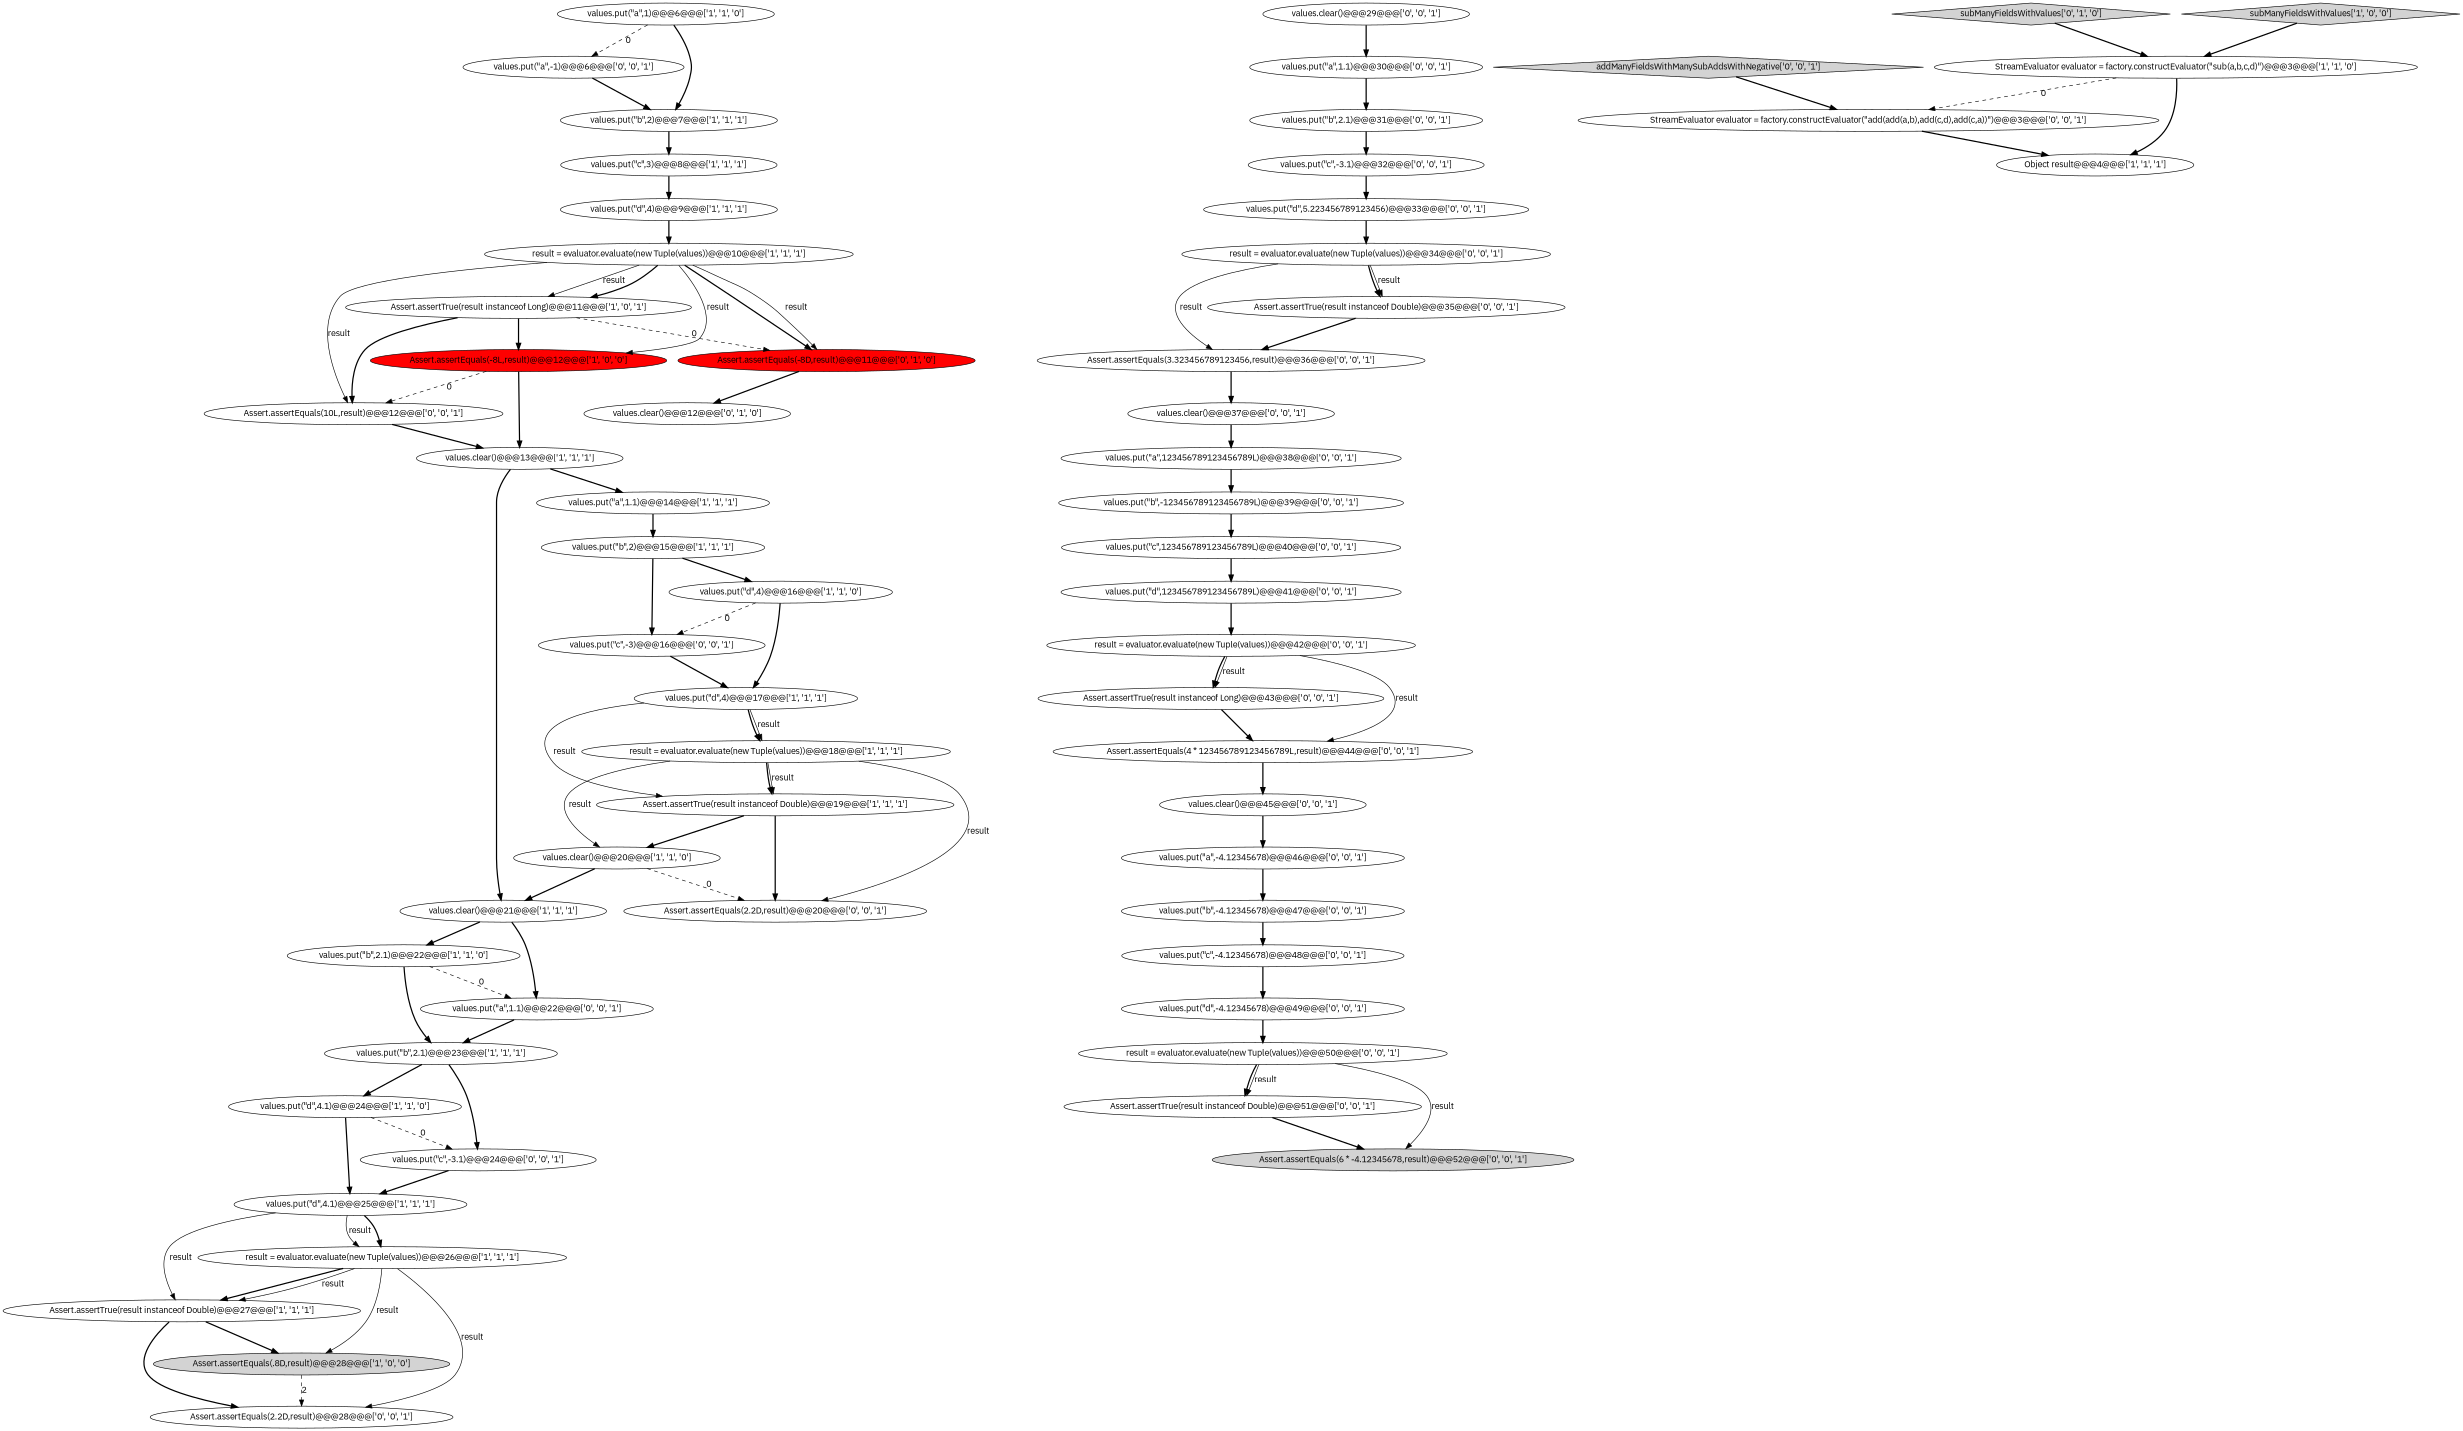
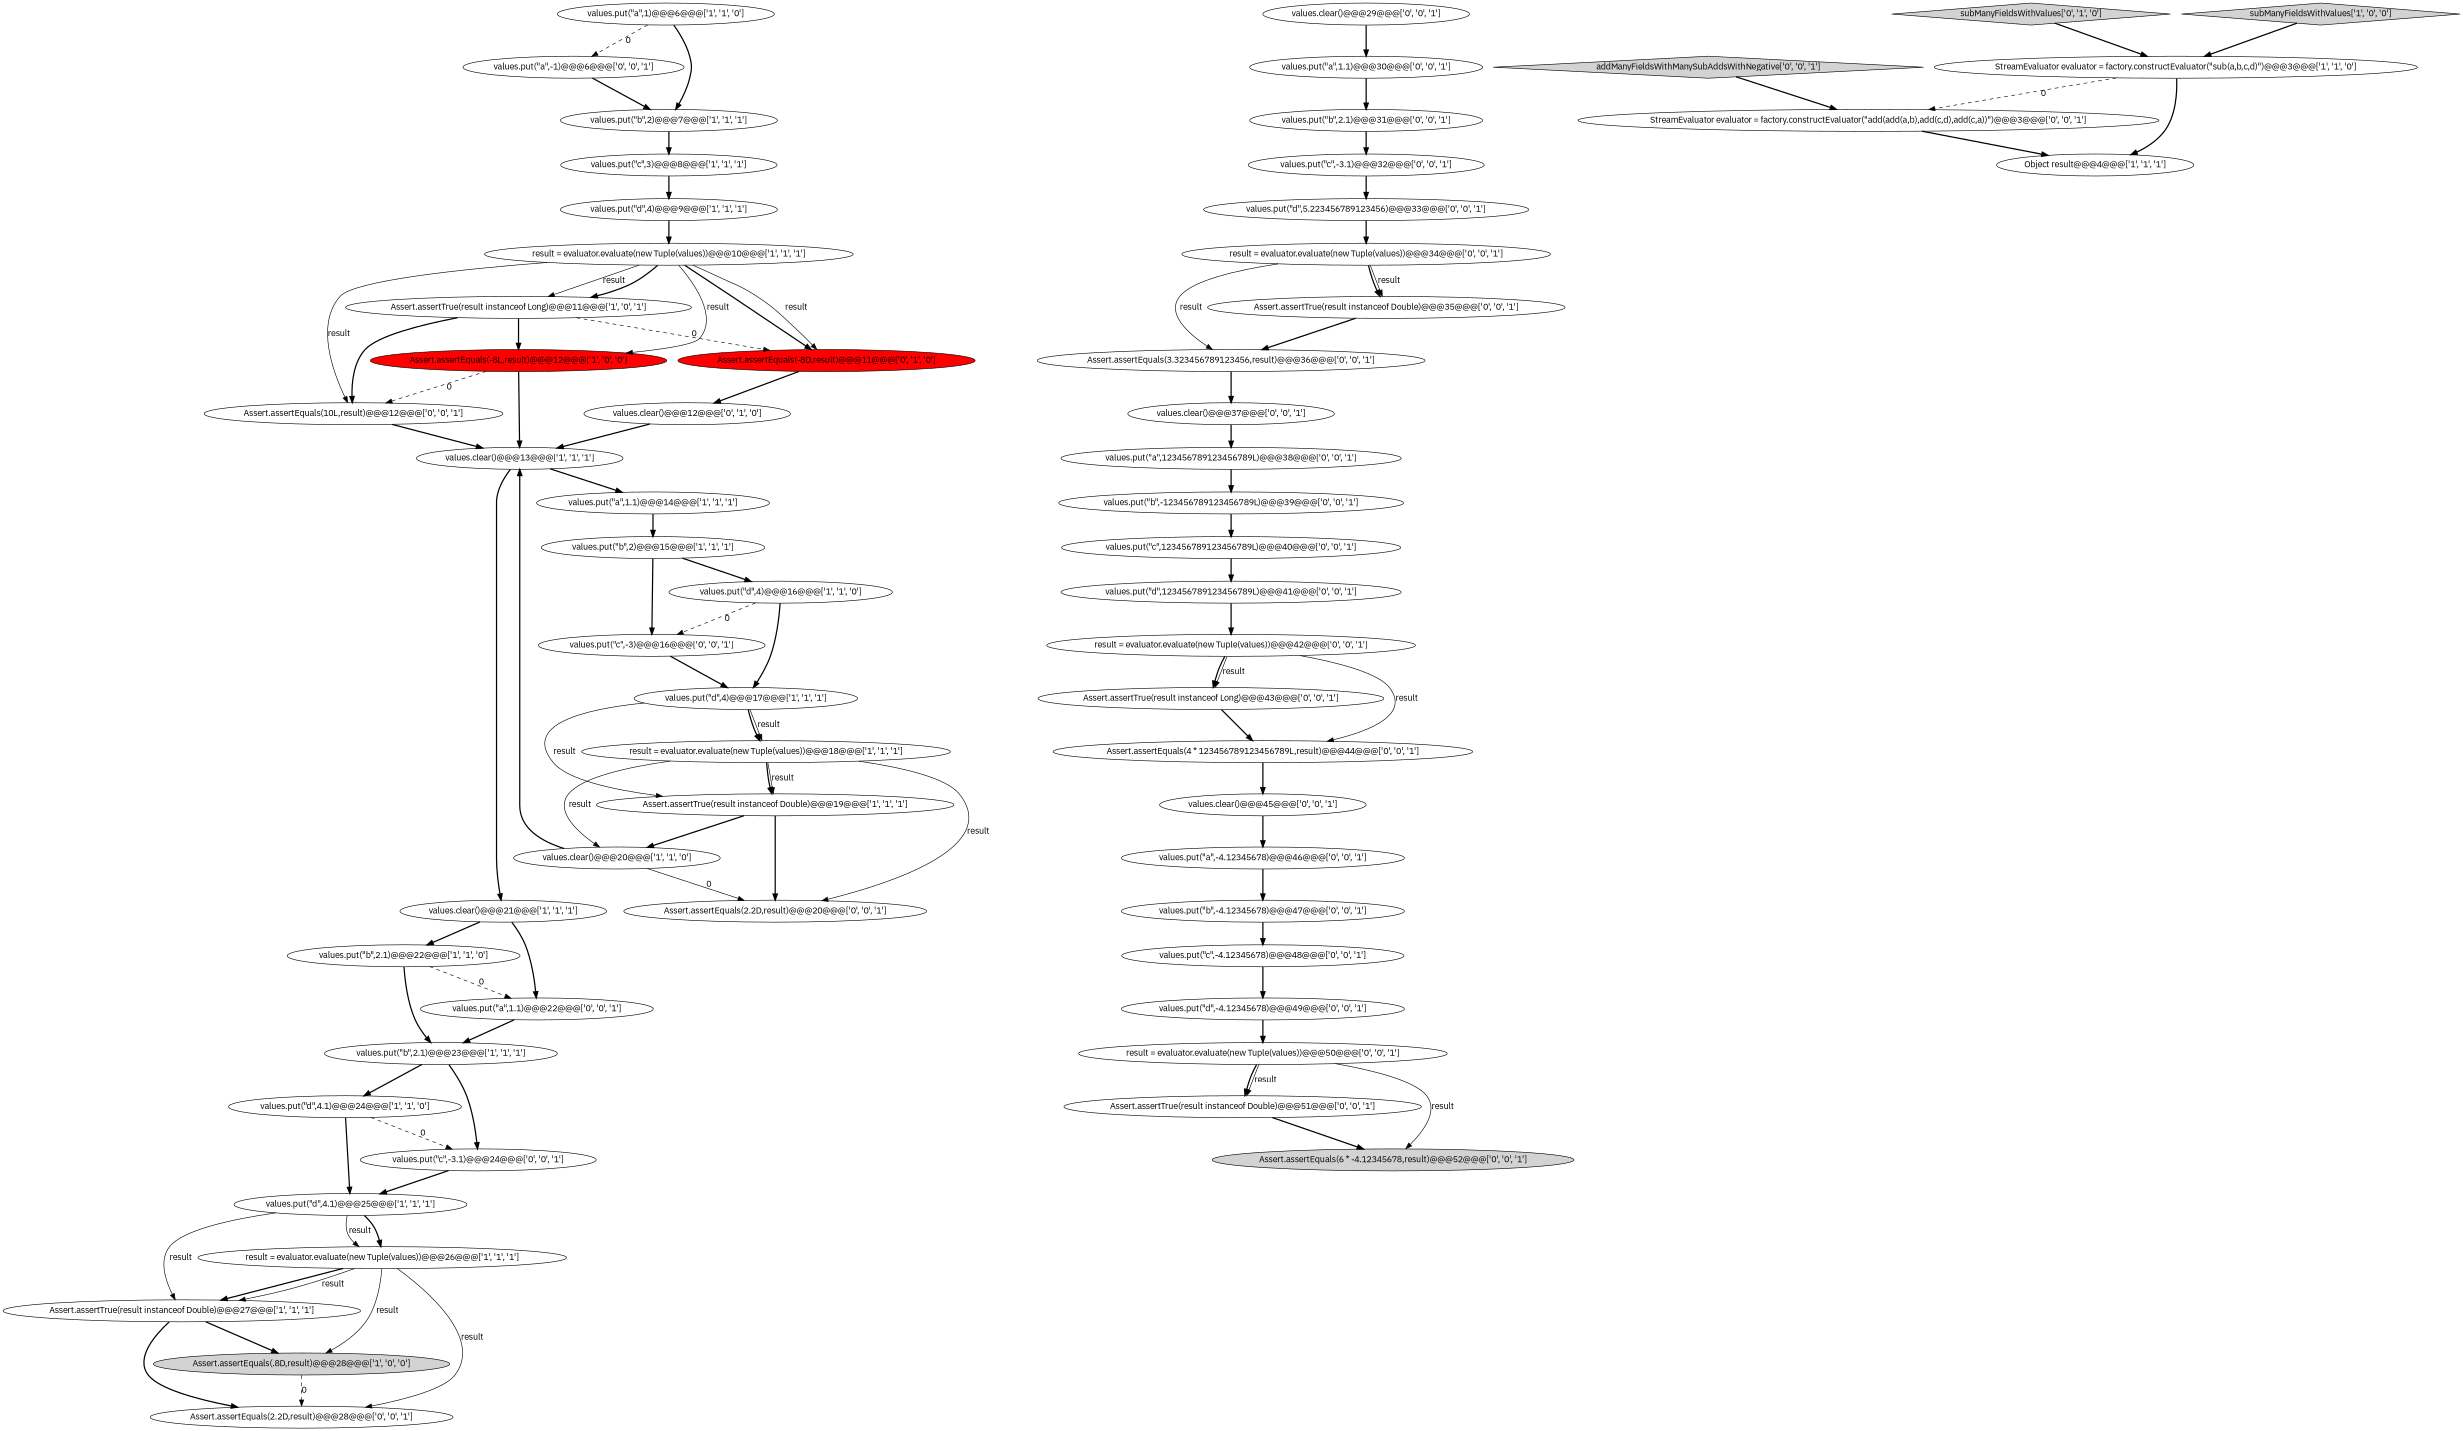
edge "values.clear()@@@12@@@['0', '1', '0']" -> "values.clear()@@@13@@@['1', '1', '1']": added
edge "values.clear()@@@20@@@['1', '1', '0']" -> "values.clear()@@@21@@@['1', '1', '1']": now "values.clear()@@@20@@@['1', '1', '0']" -> "values.clear()@@@13@@@['1', '1', '1']"
edge "values.clear()@@@20@@@['1', '1', '0']" -> "Assert.assertEquals(2.2D,result)@@@20@@@['0', '0', '1']": style dashed -> solid
edge "Assert.assertEquals(.8D,result)@@@28@@@['1', '0', '0']" -> "Assert.assertEquals(2.2D,result)@@@28@@@['0', '0', '1']": label "2" -> "0"
